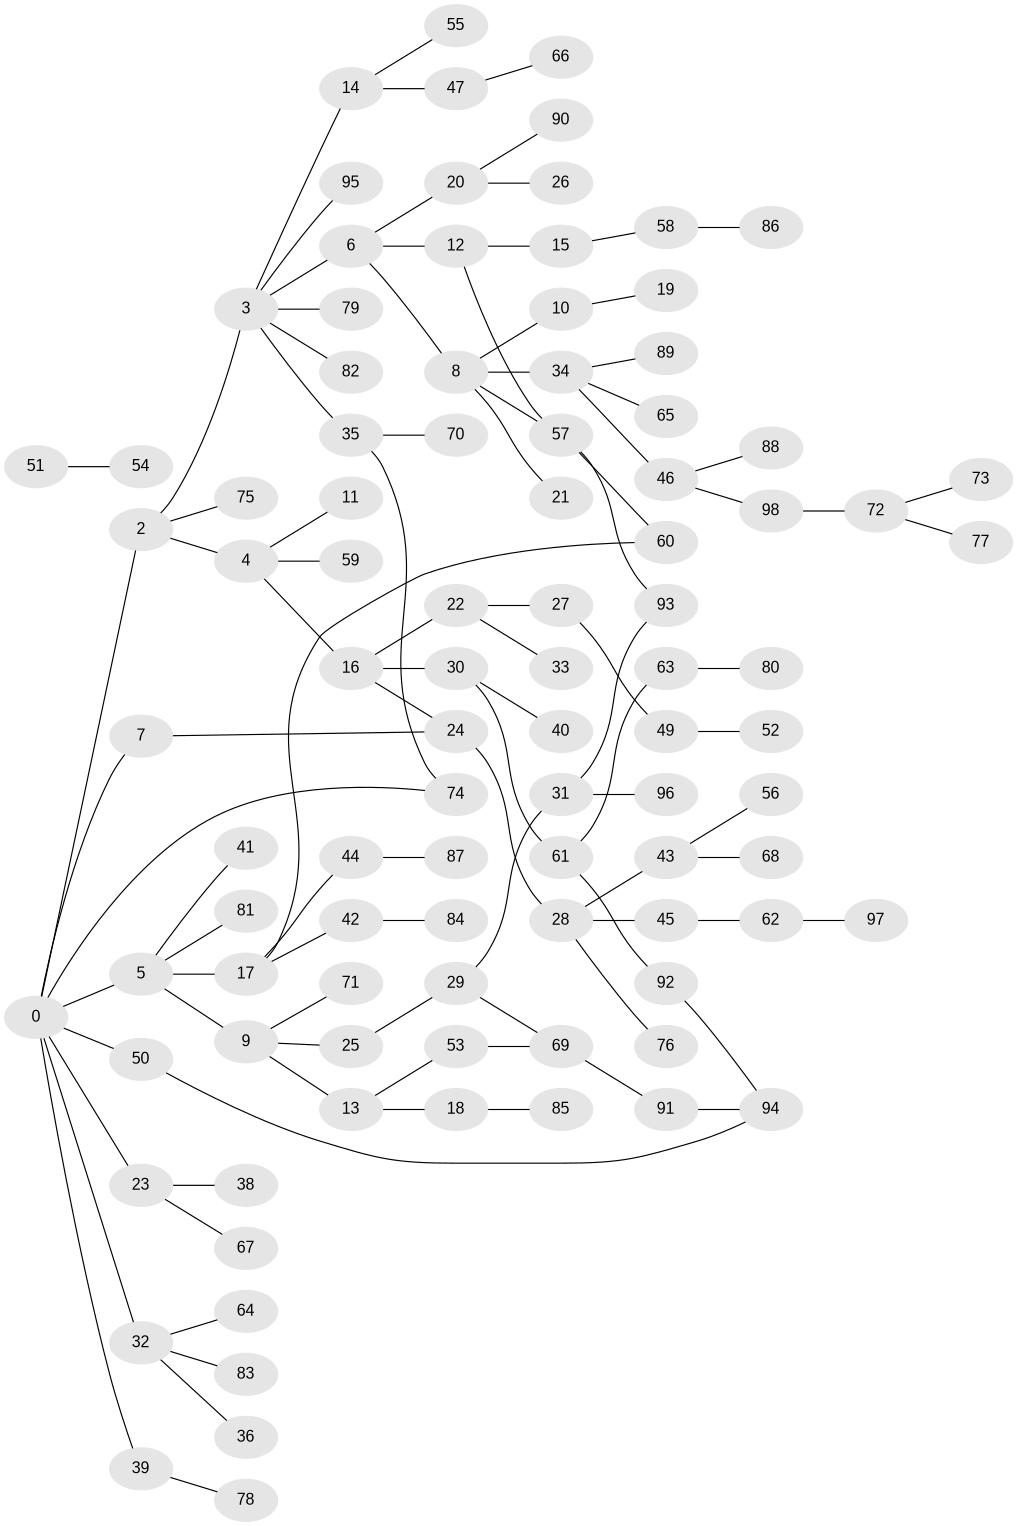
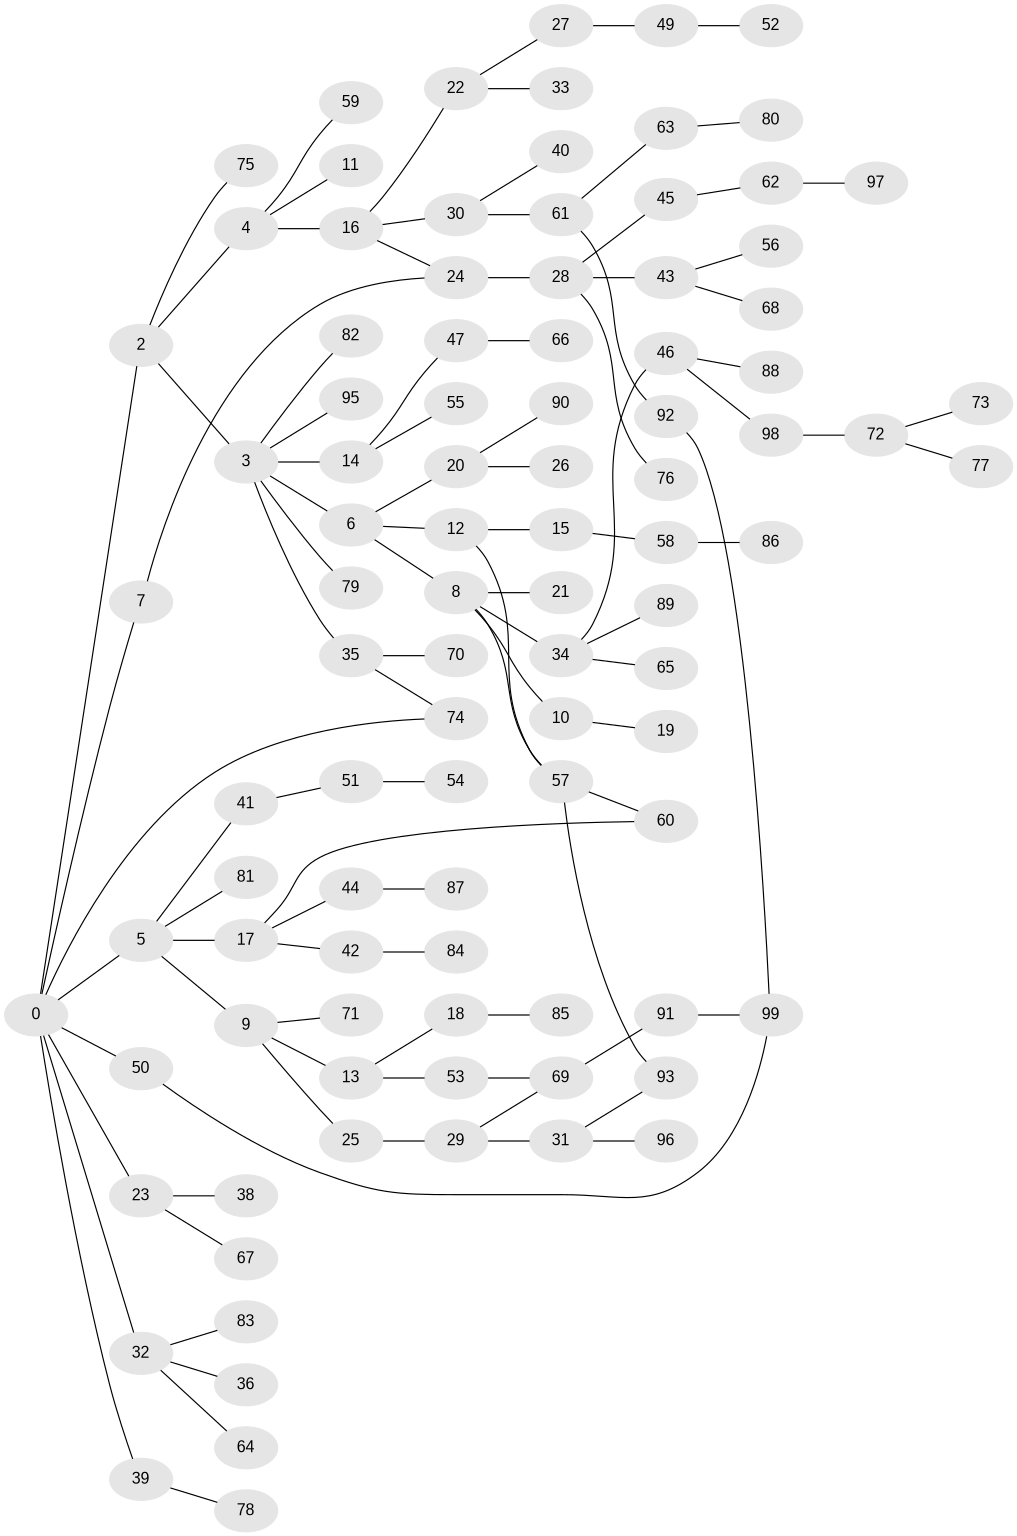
edge "51" -- "41": added
node "94": label "94" -> "99"
